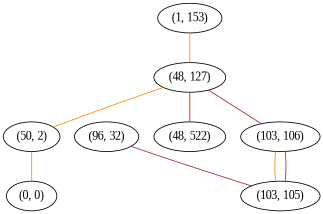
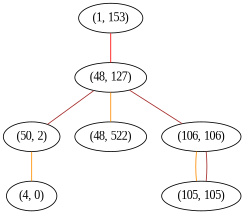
edge "(1, 153)" -- "(48, 127)": color darkorange -> red
edge "(48, 127)" -- "(50, 2)": color darkorange -> brown
edge "(48, 127)" -- "(48, 522)": color red -> darkorange
node "(96, 32)": removed
node "(103, 106)": label "(103, 106)" -> "(106, 106)"
node "(0, 0)": label "(0, 0)" -> "(4, 0)"
node "(103, 105)": label "(103, 105)" -> "(105, 105)"
